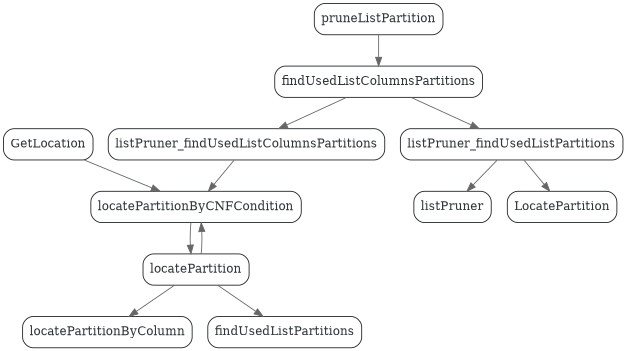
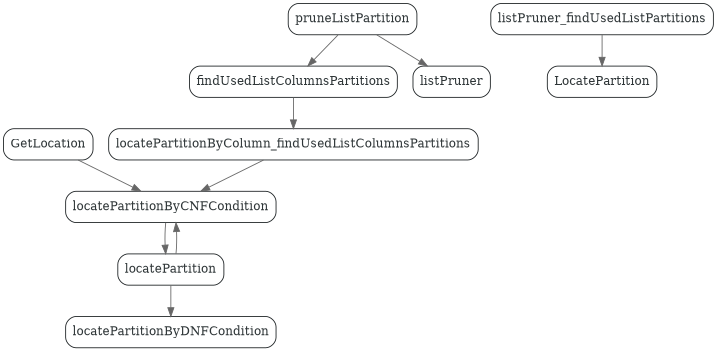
edge "findUsedListColumnsPartitions" -> "listPruner_findUsedListPartitions": removed
node "listPruner_findUsedListColumnsPartitions": label "listPruner_findUsedListColumnsPartitions" -> "locatePartitionByColumn_findUsedListColumnsPartitions"
edge "listPruner_findUsedListPartitions" -> "listPruner": now "pruneListPartition" -> "listPruner"
node "locatePartitionByColumn": removed
node "findUsedListPartitions": label "findUsedListPartitions" -> "locatePartitionByDNFCondition"
